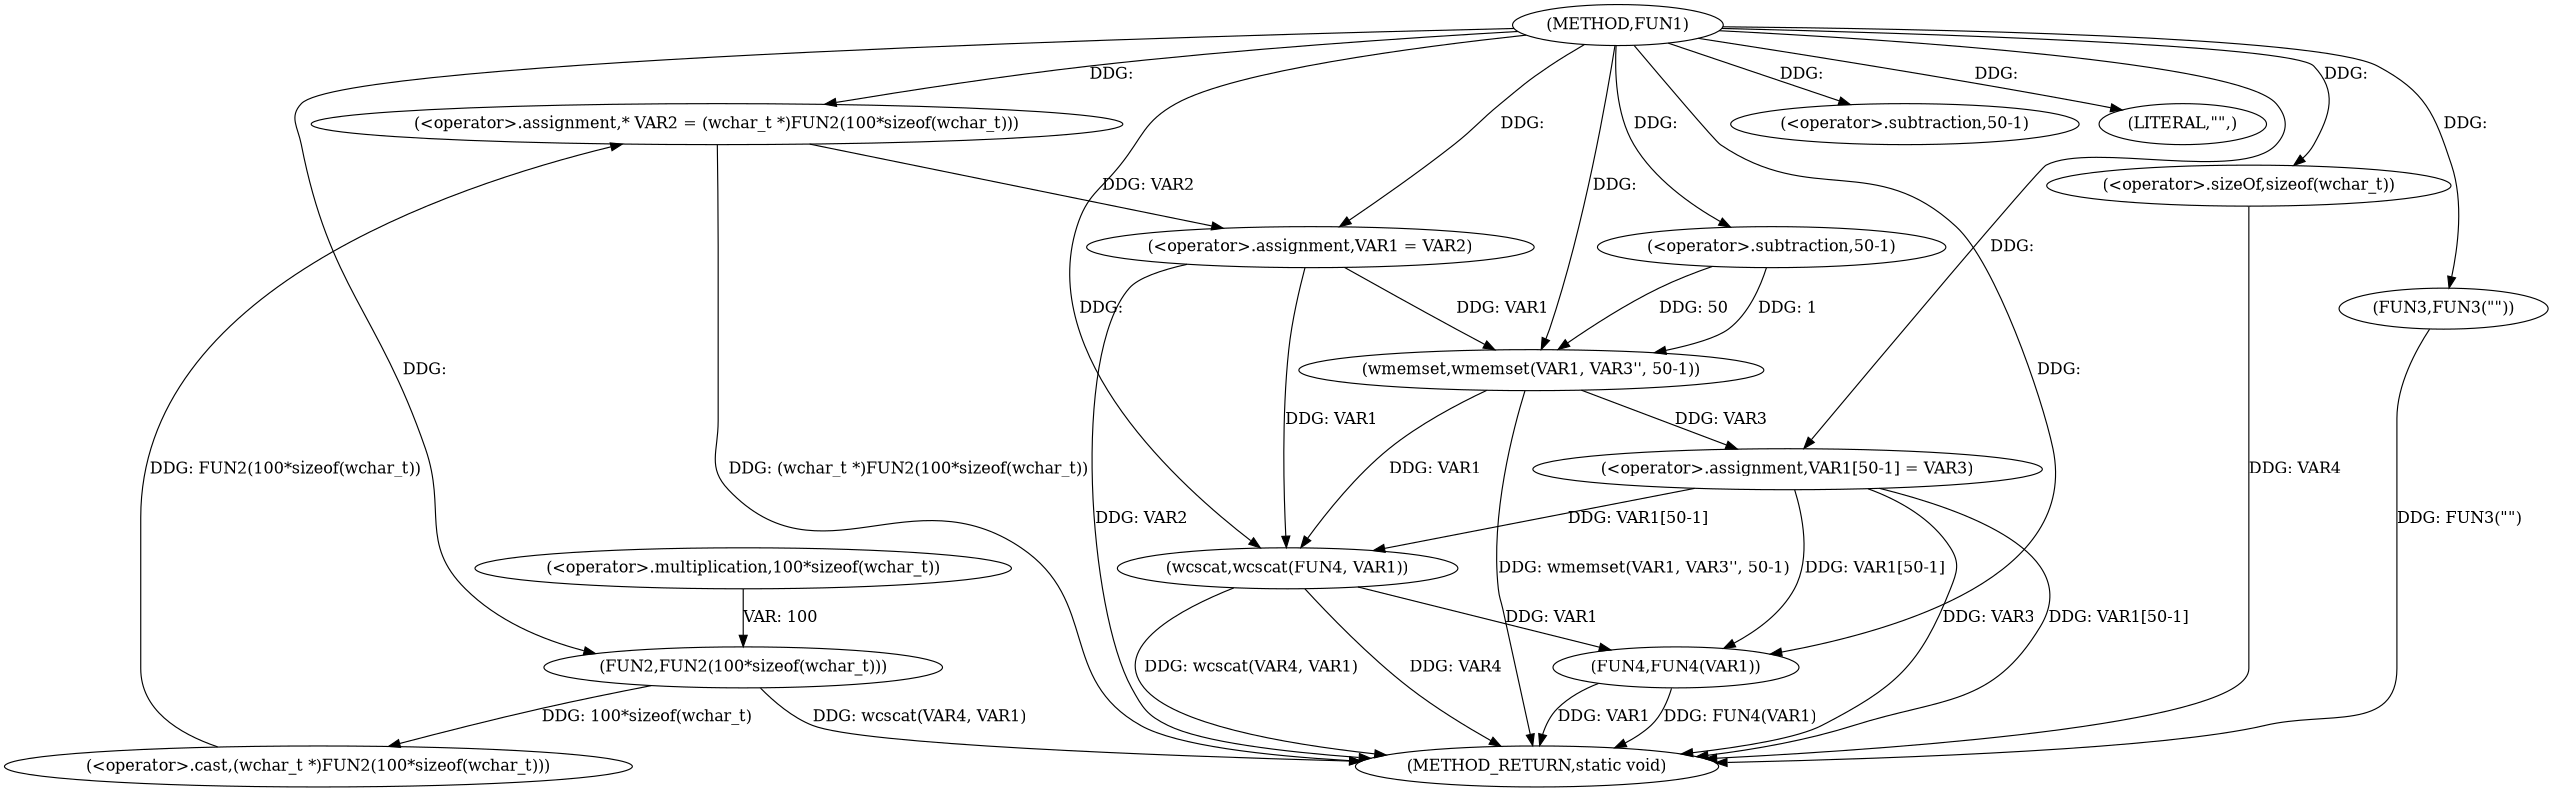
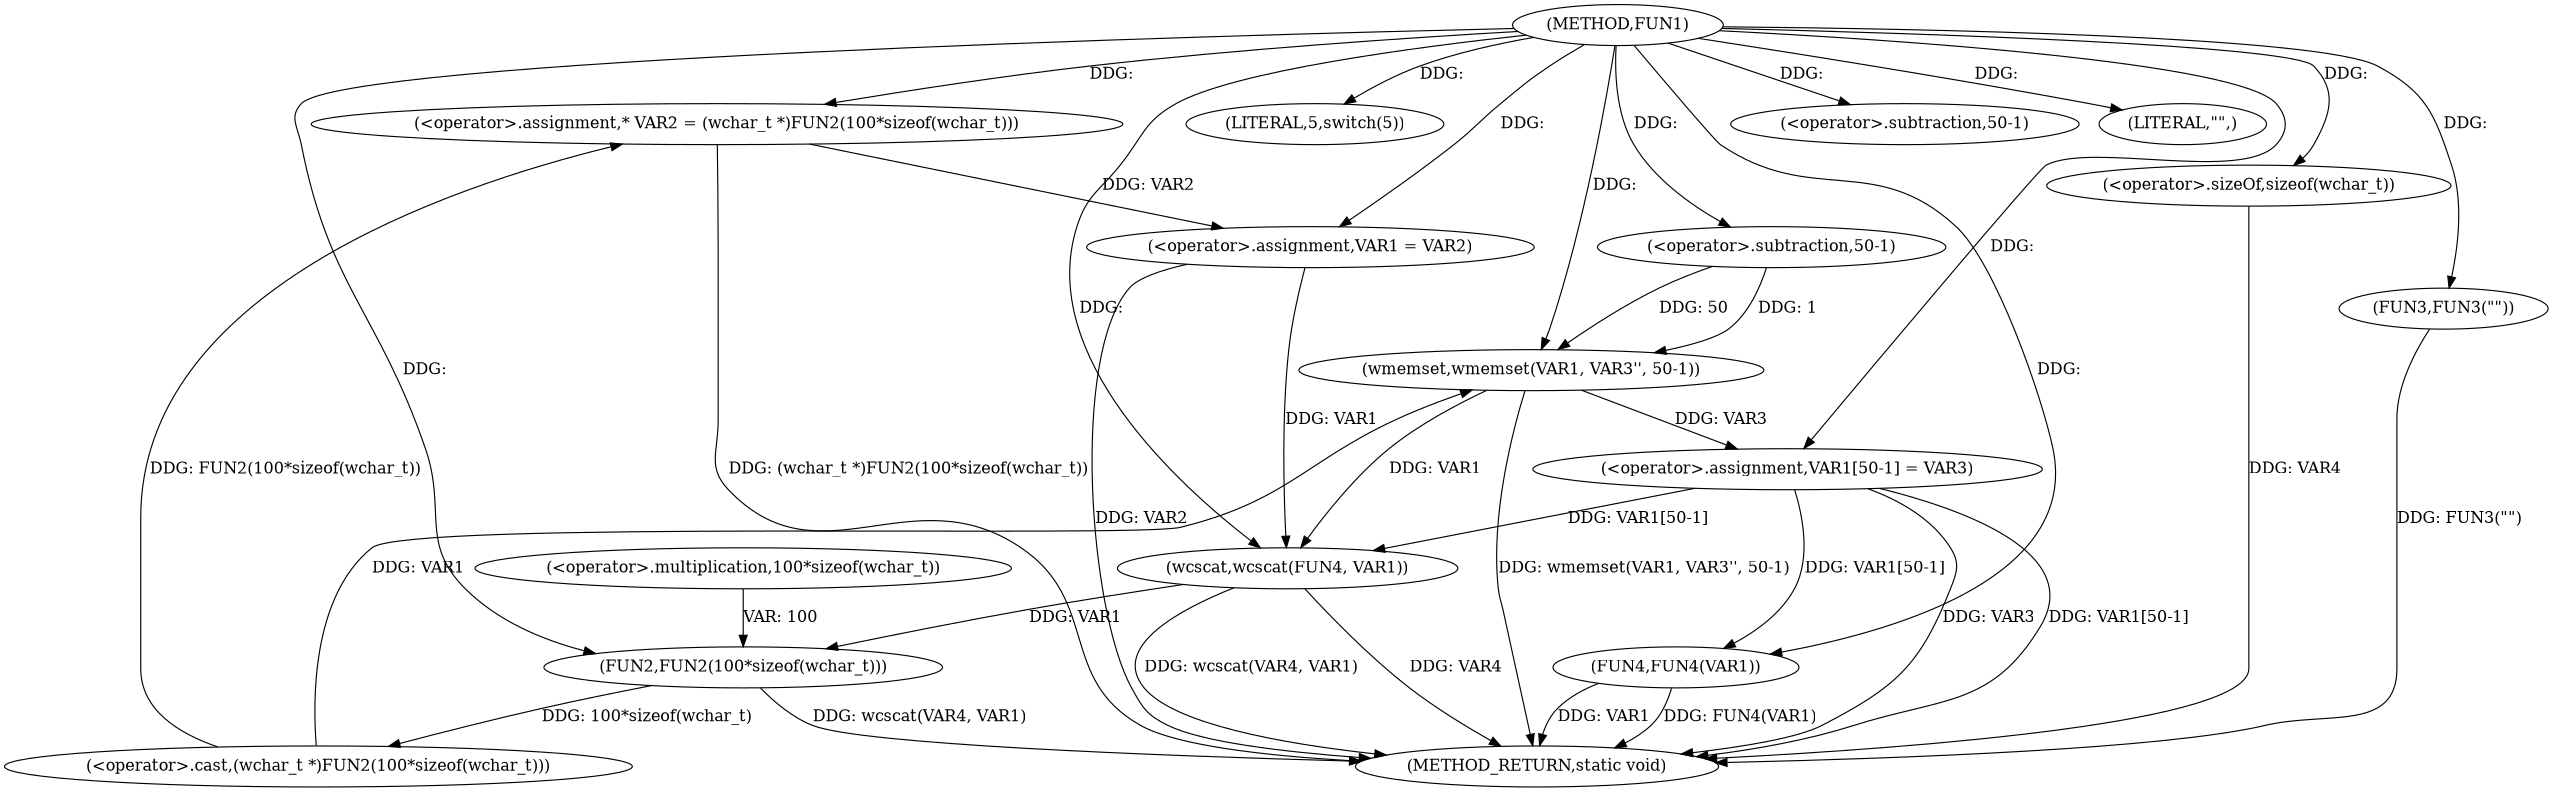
node "(LITERAL,5,switch(5))": added
edge "(<operator>.assignment,VAR1 = VAR2)" -> "(wmemset,wmemset(VAR1, VAR3'', 50-1))": now "(<operator>.cast,(wchar_t *)FUN2(100*sizeof(wchar_t)))" -> "(wmemset,wmemset(VAR1, VAR3'', 50-1))"
edge "(wcscat,wcscat(FUN4, VAR1))" -> "(FUN4,FUN4(VAR1))": now "(wcscat,wcscat(FUN4, VAR1))" -> "(FUN2,FUN2(100*sizeof(wchar_t)))"
